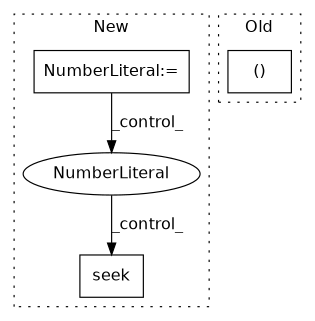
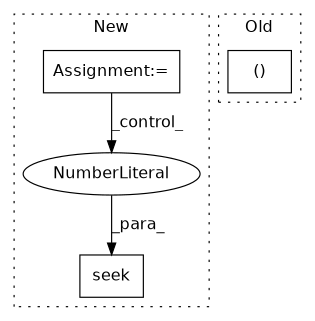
node "NumberLiteral:=": label "NumberLiteral:=" -> "Assignment:="
edge "NumberLiteral" -> "seek": label "_control_" -> "_para_"
